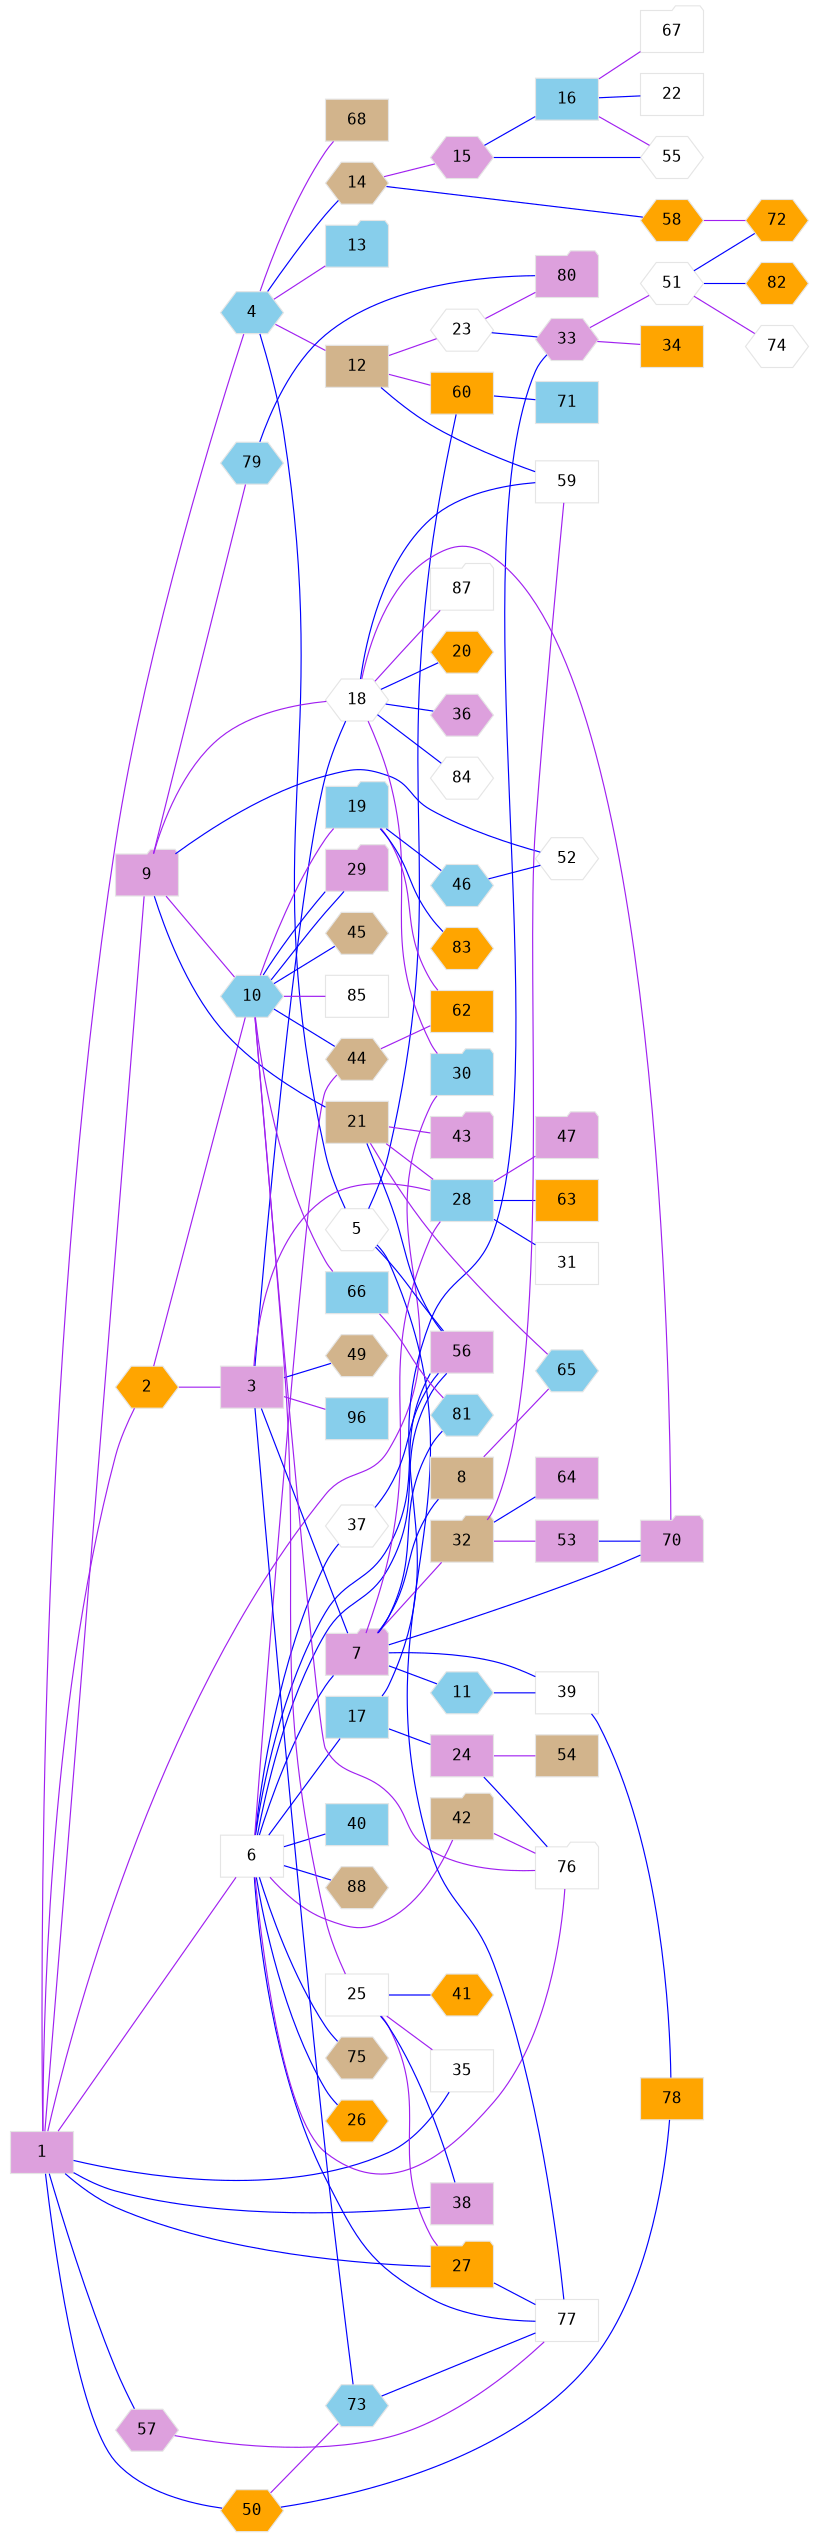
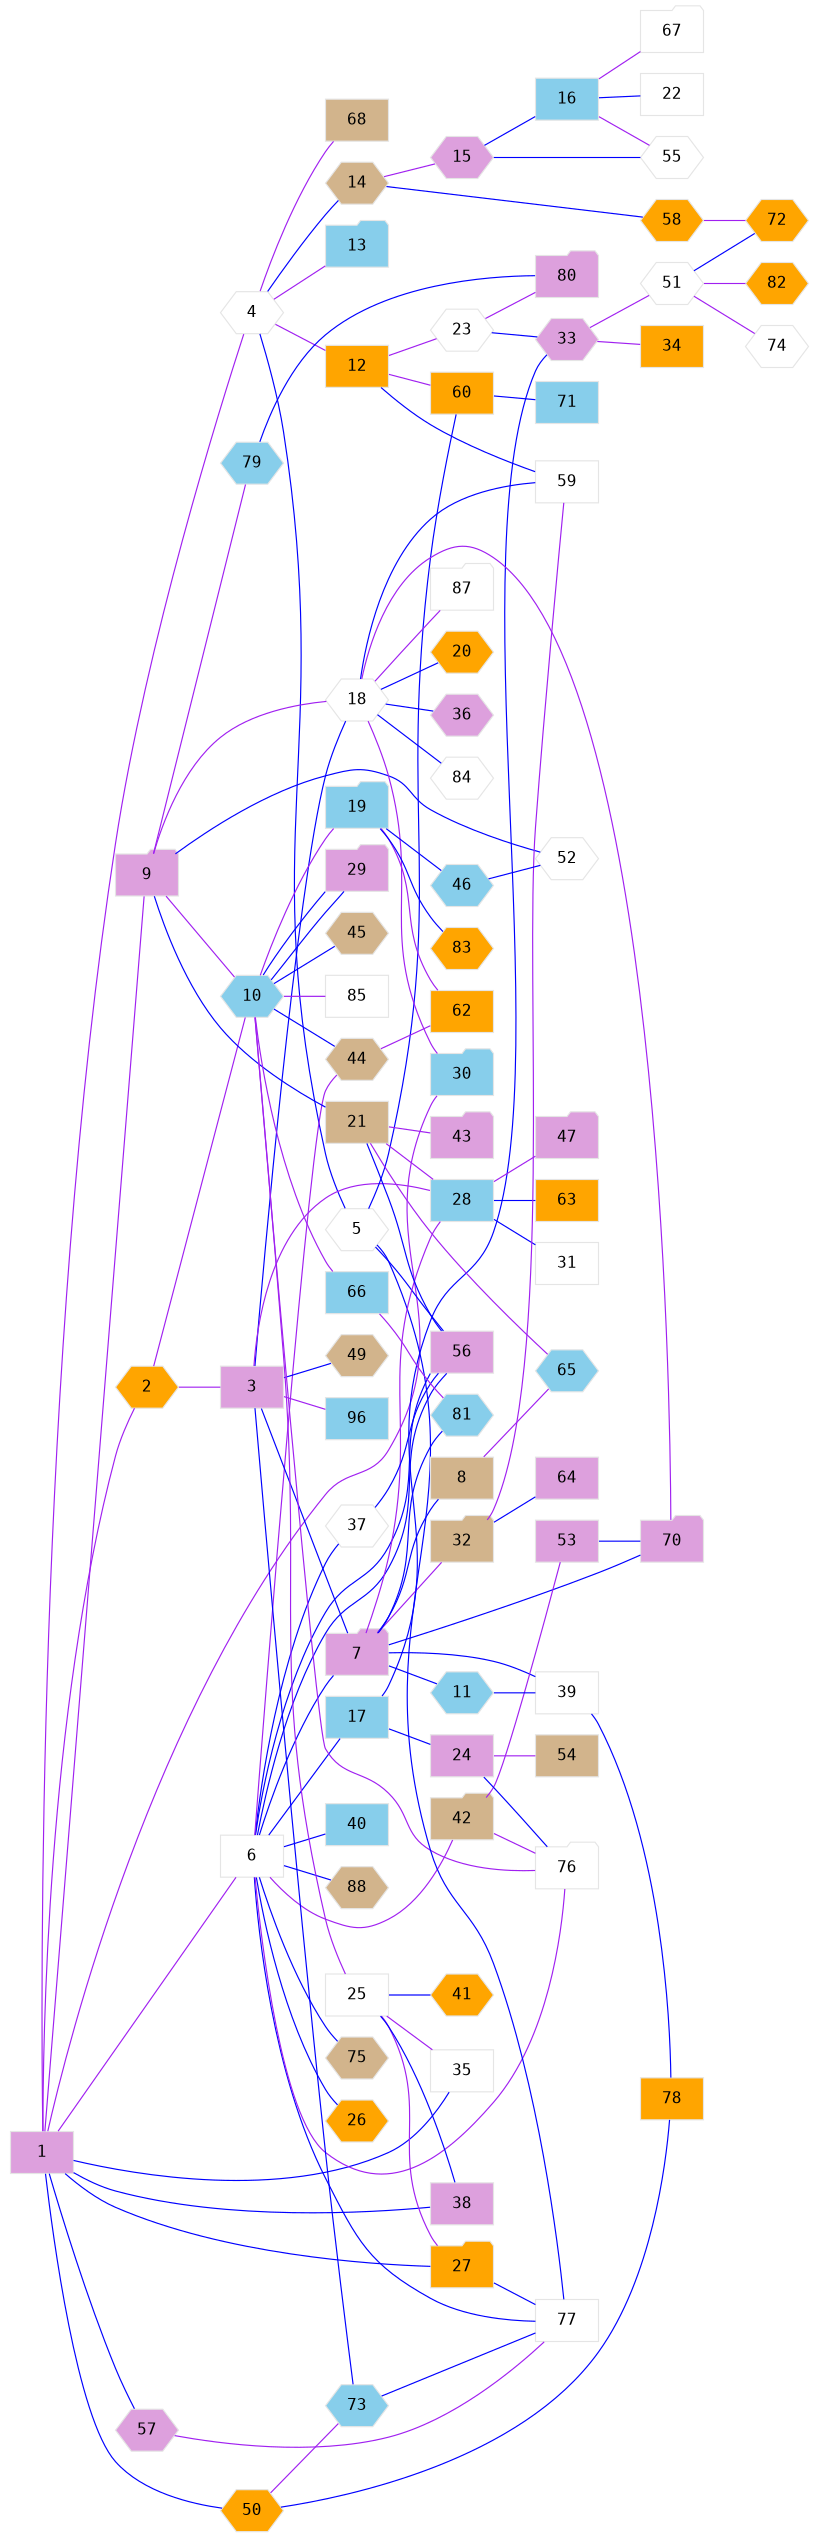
edge "51" -- "82": color blue -> purple
node "4": fillcolor skyblue -> white
node "12": fillcolor tan -> orange
edge "32" -- "53": now "42" -- "53"
